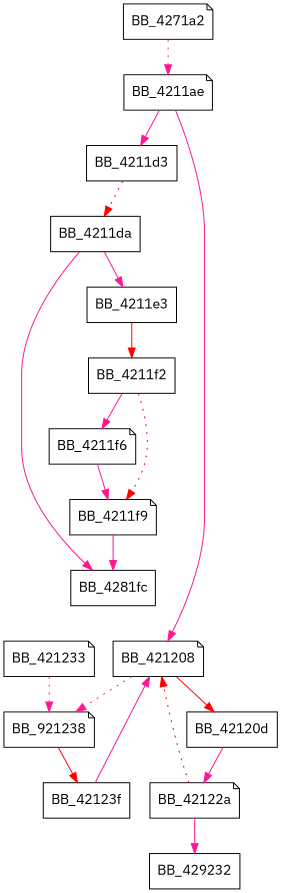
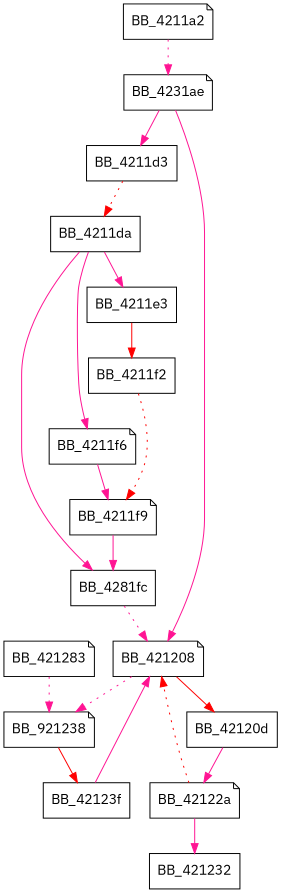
node "BB_4271a2": label "BB_4271a2" -> "BB_4211a2"
node "BB_4211ae": label "BB_4211ae" -> "BB_4231ae"
edge "BB_4211f2" -> "BB_4211f6": now "BB_4211da" -> "BB_4211f6"
edge "BB_4281fc" -> "BB_421208": added
node "BB_421233": label "BB_421233" -> "BB_421283"
node "BB_429232": label "BB_429232" -> "BB_421232"
